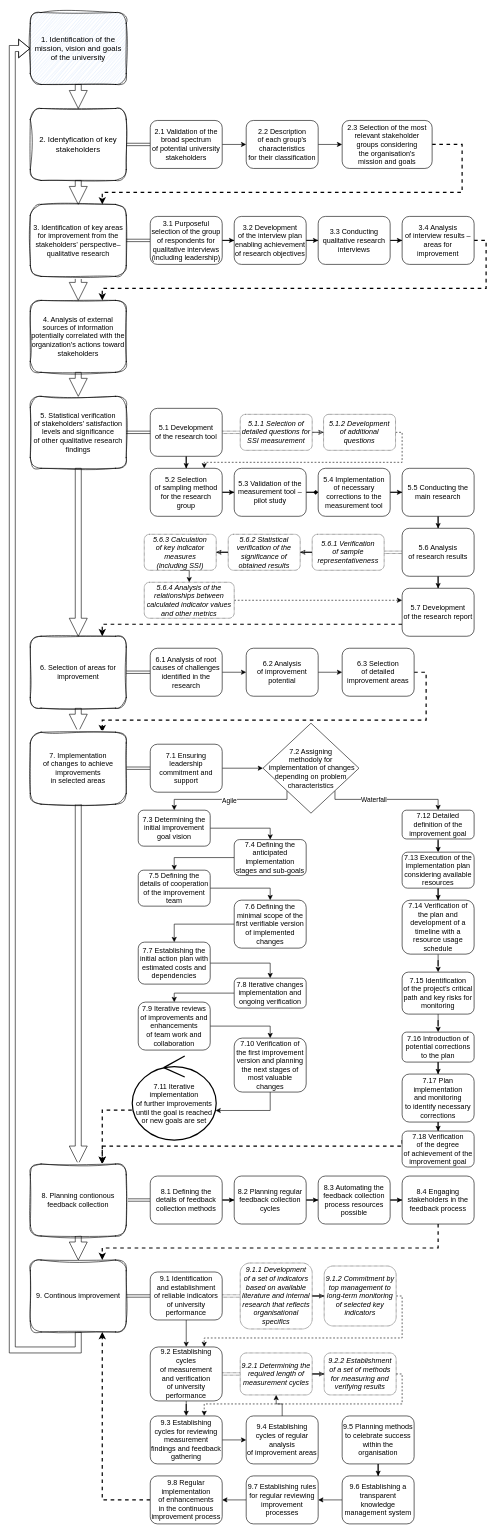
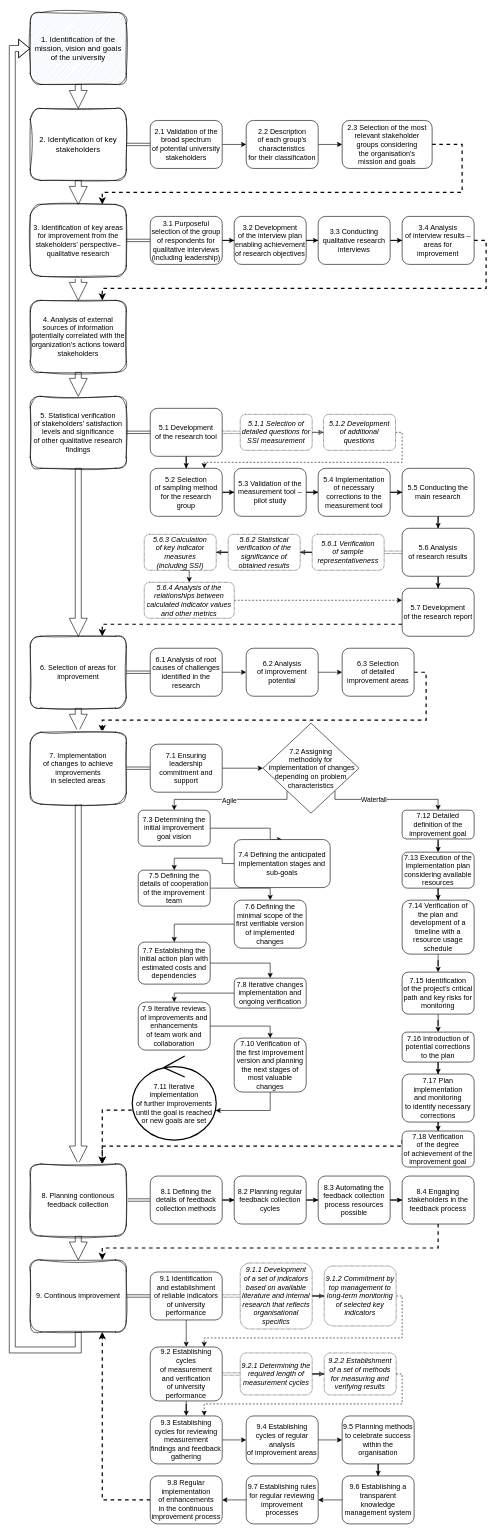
edge "5.3 Validation of the measurement tool – pilot study" -> "5.4 Implementation of necessary corrections to the measurement tool": arrowhead diamond -> classic
node "7.4 Defining the anticipated implementation stages and sub-goals": size 72x36 -> 96x48
edge "9.4 Establishing cycles of regular analysis of improvement areas" -> "9.2.1 Determining the required length of measurement cycles": now "9.4 Establishing cycles of regular analysis of improvement areas" -> "9.5 Planning methods to celebrate success within the organisation"
